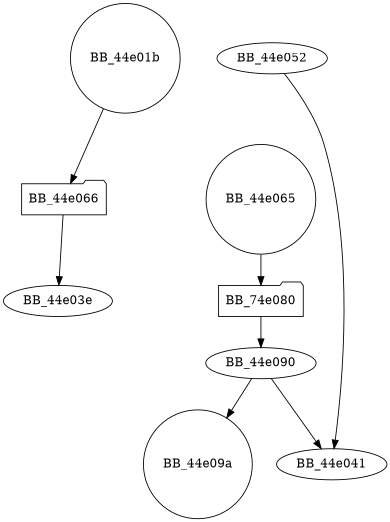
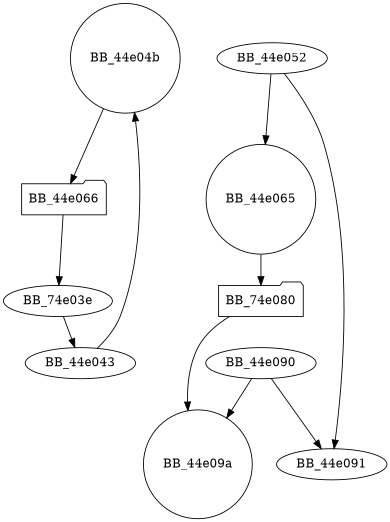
node "BB_44e01b": label "BB_44e01b" -> "BB_44e04b"
edge "BB_44e052" -> "BB_44e065": added
node "BB_44e03e": label "BB_44e03e" -> "BB_74e03e"
edge "BB_74e080" -> "BB_44e090": now "BB_74e080" -> "BB_44e09a"
node "BB_44e043": added
node "BB_44e041": label "BB_44e041" -> "BB_44e091"
